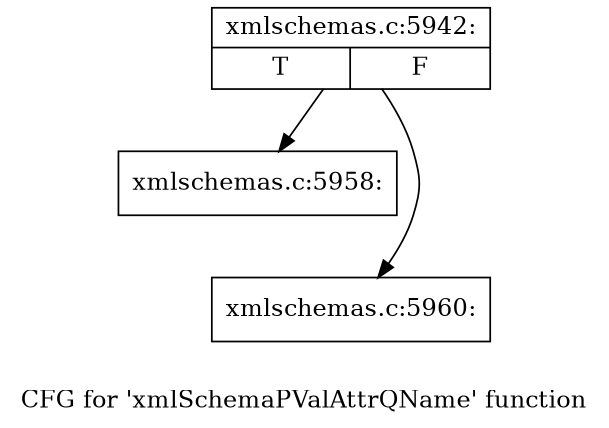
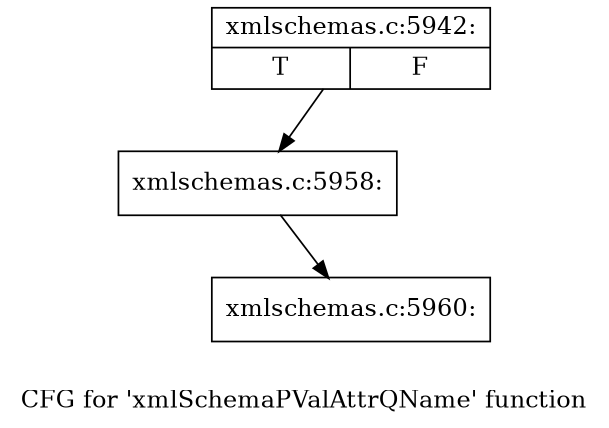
edge "xmlschemas.c:5942:" -> "xmlschemas.c:5960:": now "xmlschemas.c:5958:" -> "xmlschemas.c:5960:"
